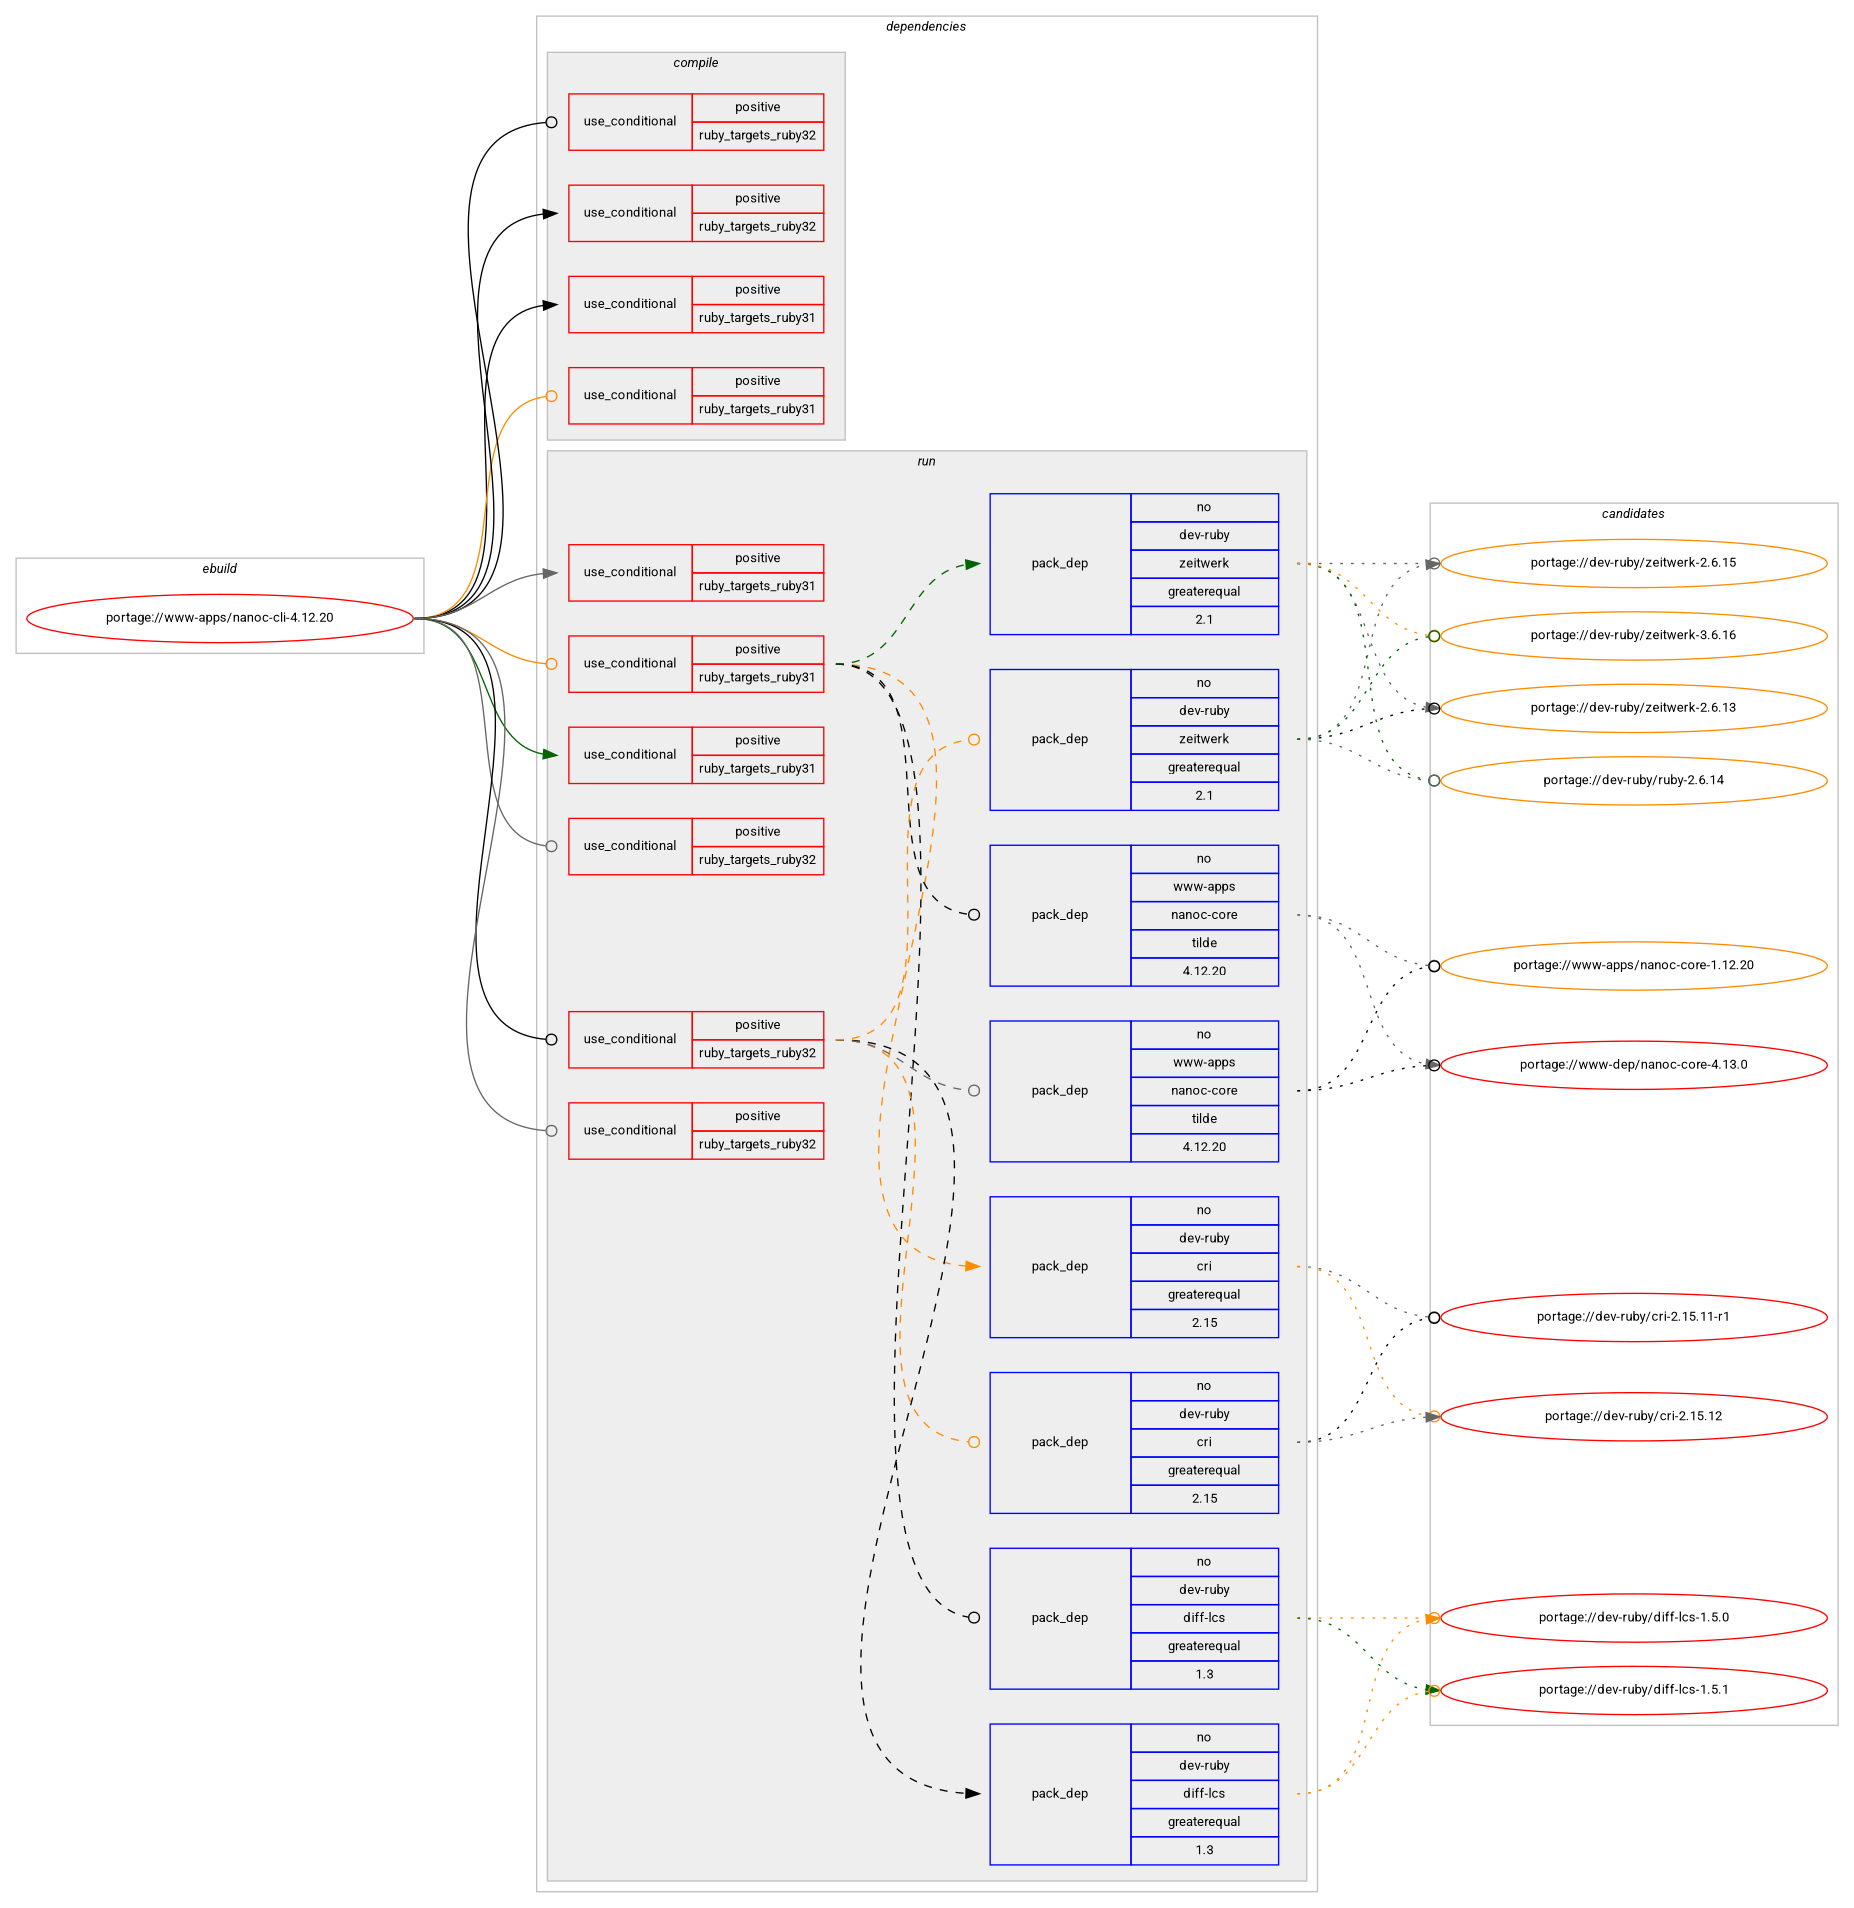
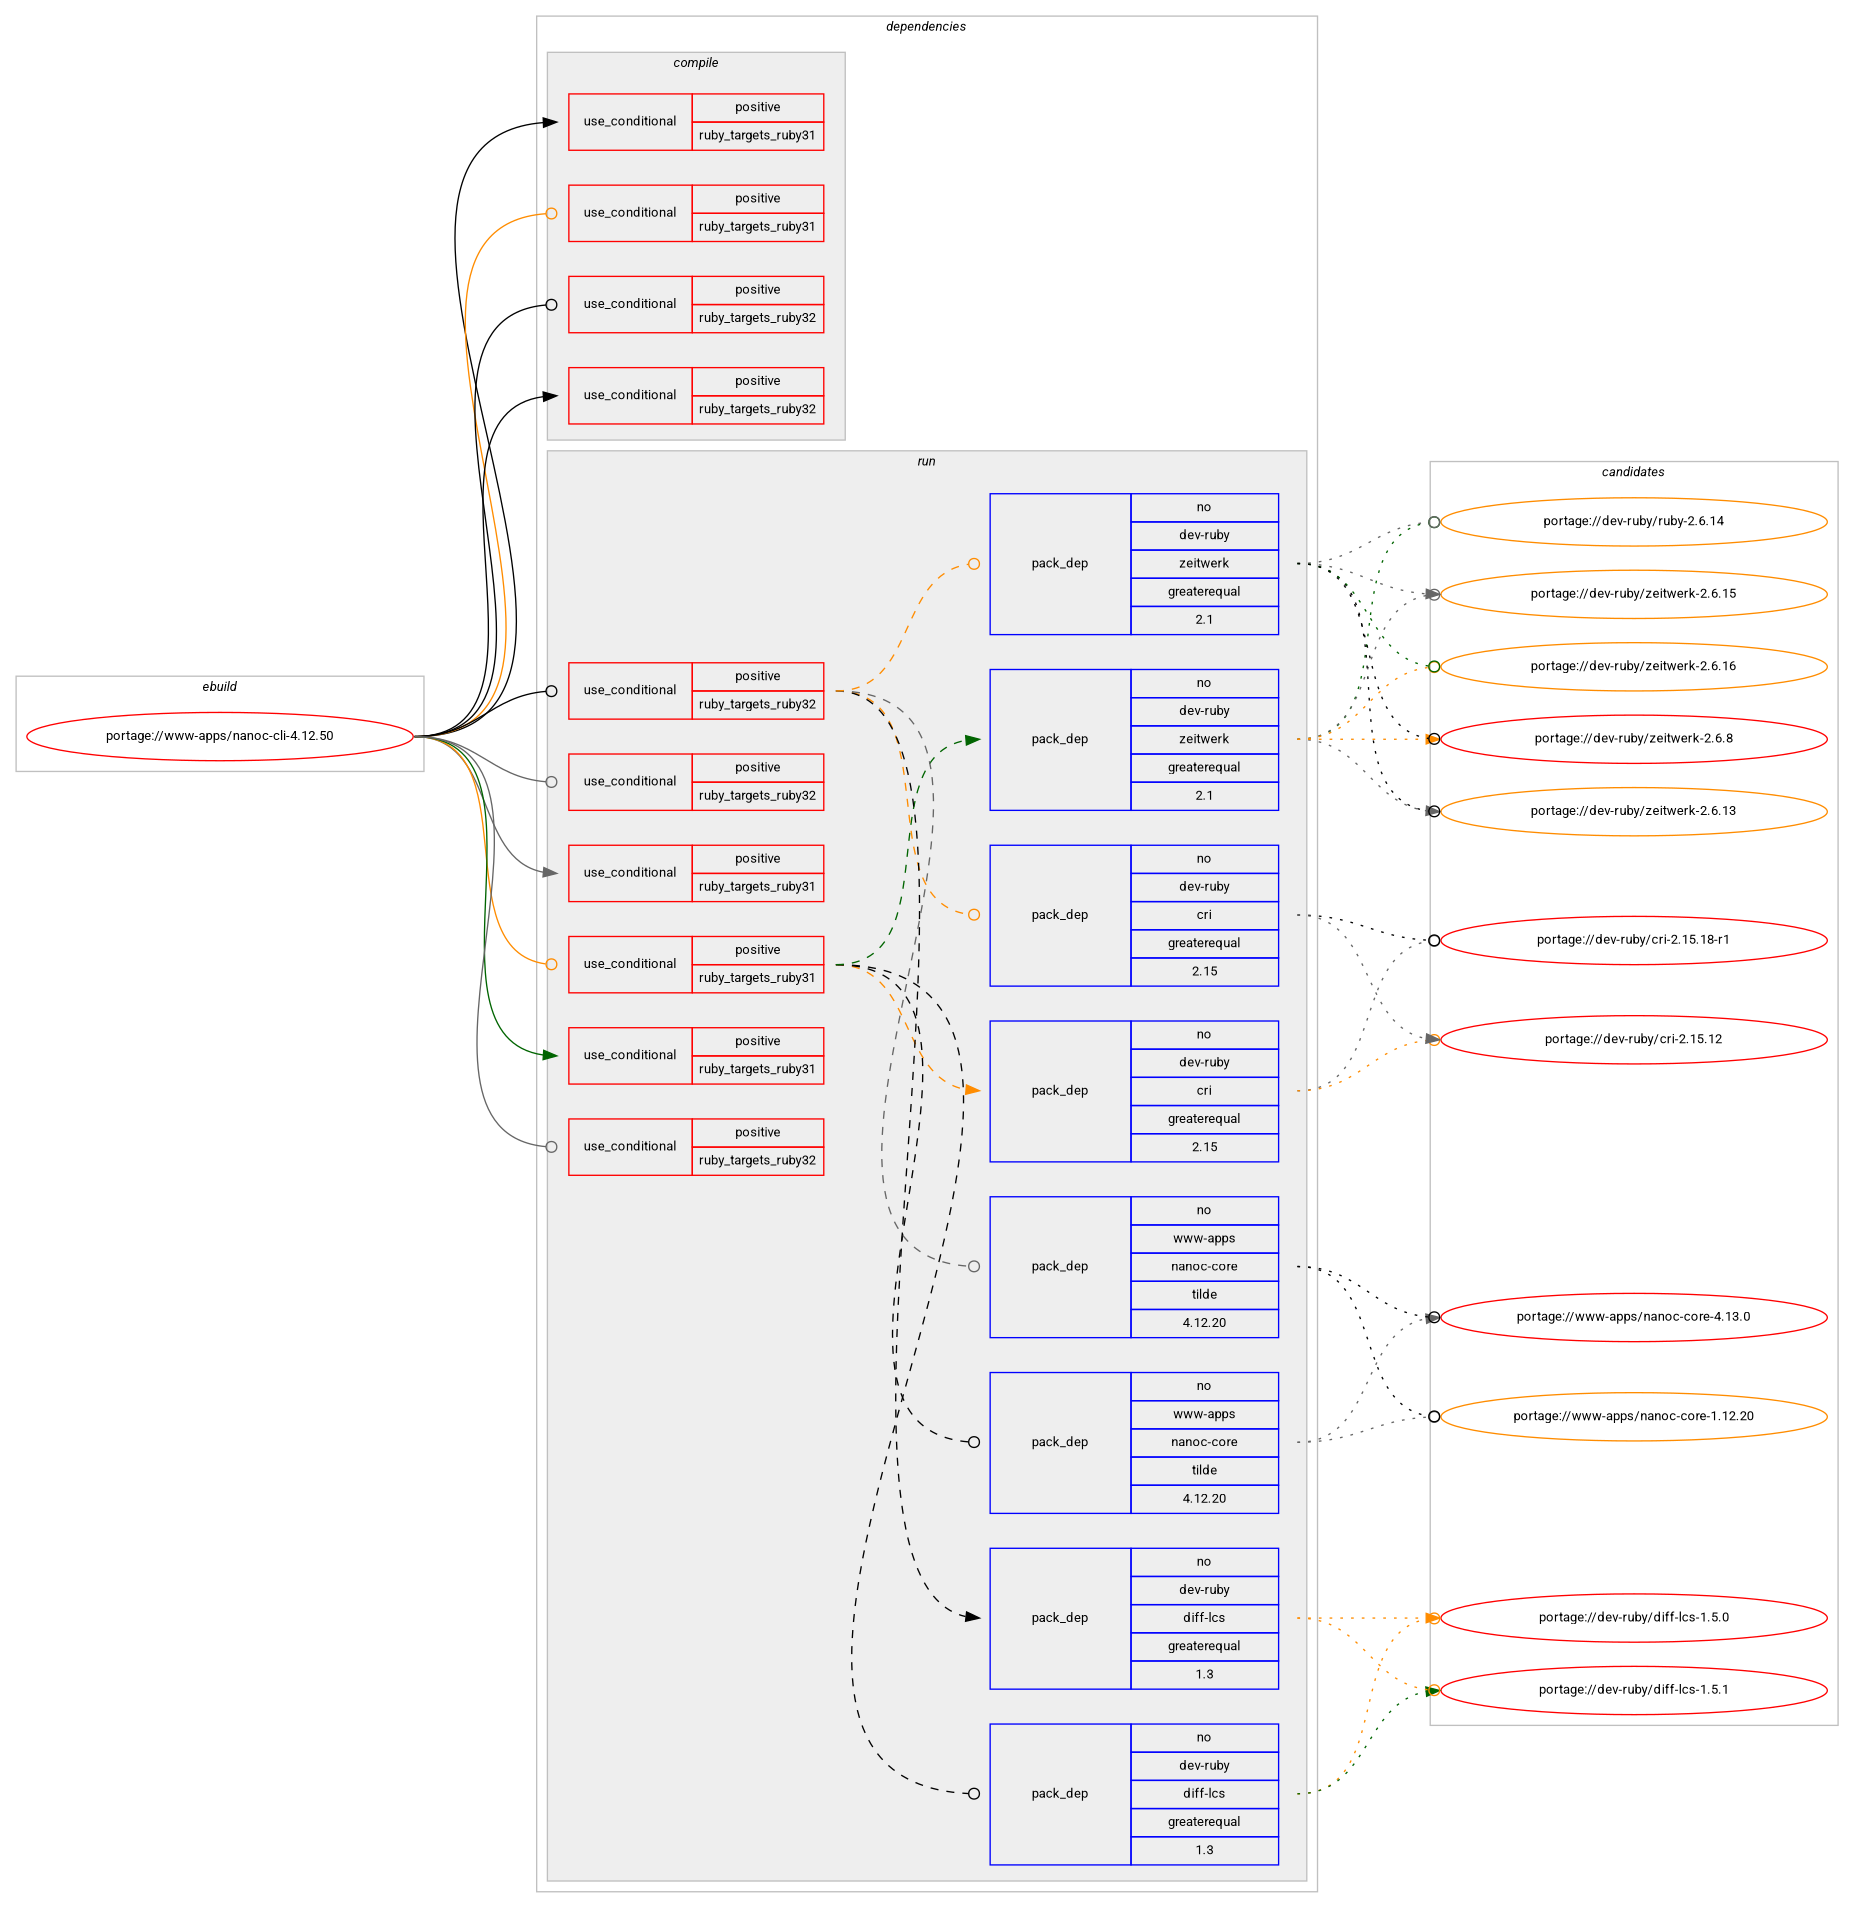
node "portage://www-apps/nanoc-cli-4.12.20": label "portage://www-apps/nanoc-cli-4.12.20" -> "portage://www-apps/nanoc-cli-4.12.50"
node "portage://dev-ruby/zeitwerk-3.6.16": label "portage://dev-ruby/zeitwerk-3.6.16" -> "portage://dev-ruby/zeitwerk-2.6.16"
node "portage://dev-ruby/zeitwerk-2.6.8": added
node "portage://www-dep/nanoc-core-4.13.0": label "portage://www-dep/nanoc-core-4.13.0" -> "portage://www-apps/nanoc-core-4.13.0"
node "portage://dev-ruby/cri-2.15.11-r1": label "portage://dev-ruby/cri-2.15.11-r1" -> "portage://dev-ruby/cri-2.15.18-r1"
